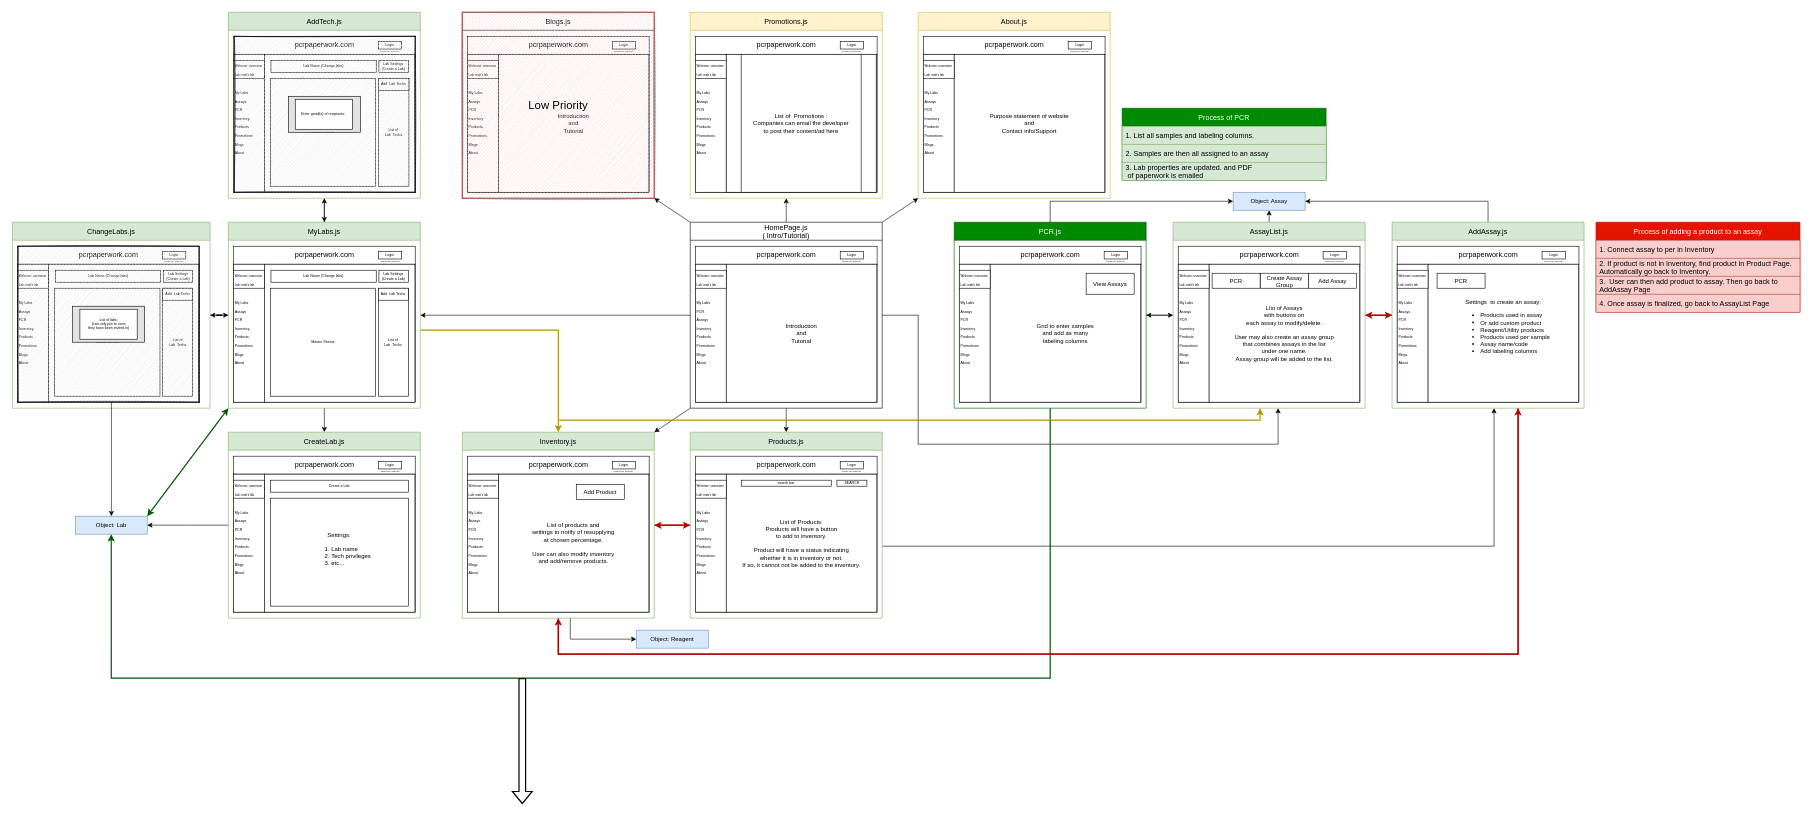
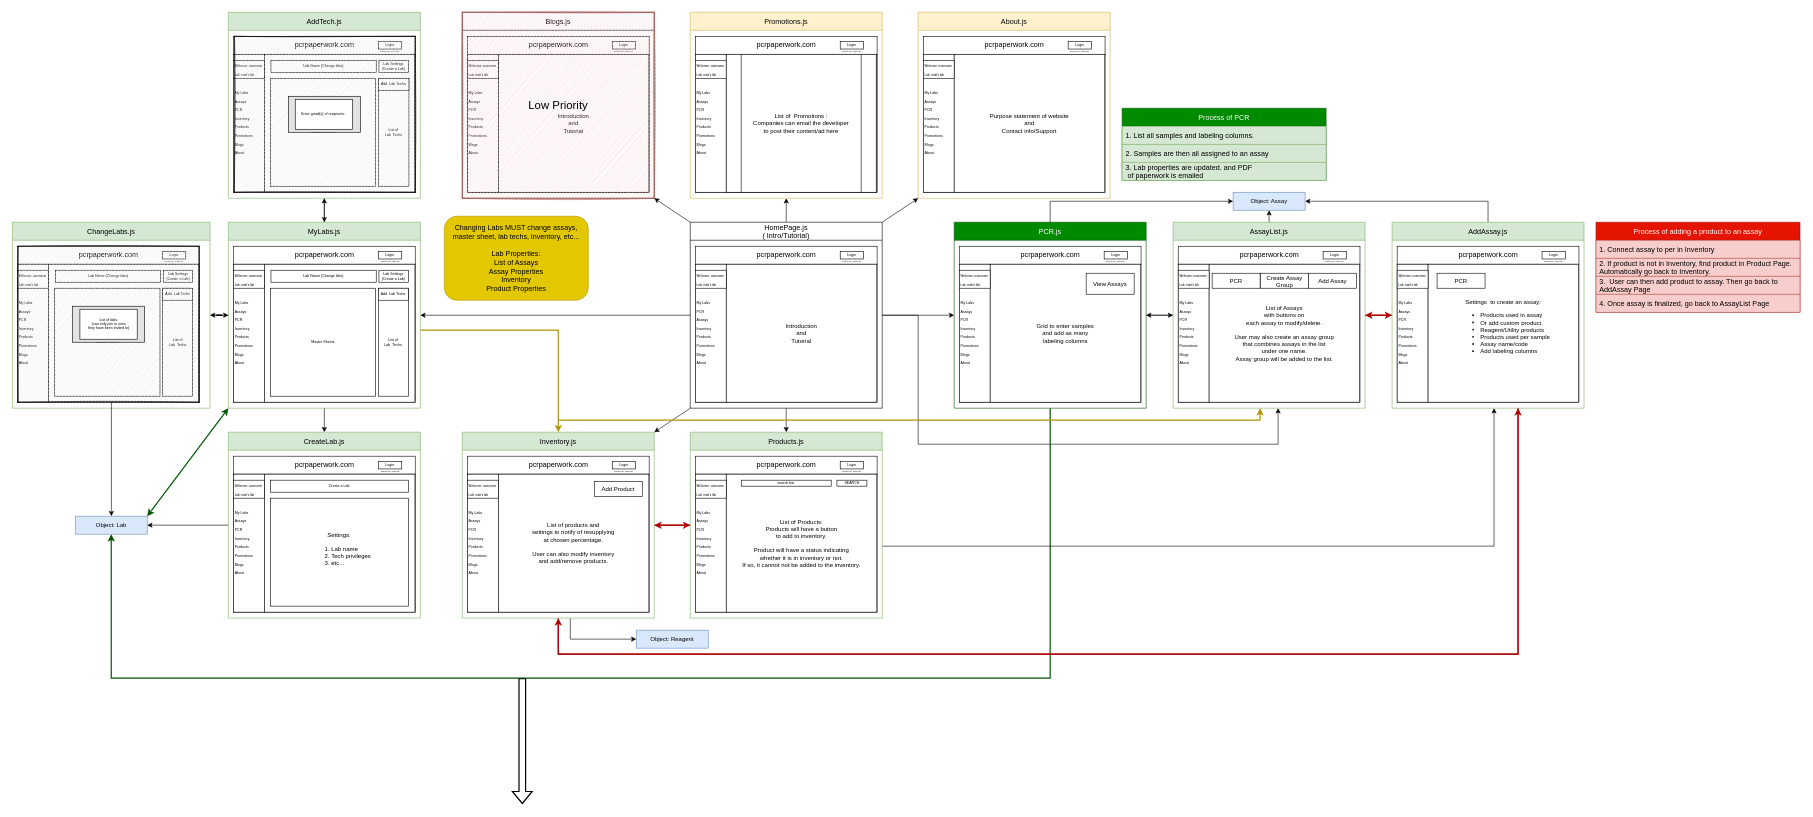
node "Changing Labs MUST change assays, master sheet, lab techs, inventory, etc... Lab Properties: List of Assays Assay Properties Inventory Product Properties": added
edge "HomePage.js ( Intro/Tutorial)" -> "PCR.js": added
node "Add Product": moved (600, 492) -> (618, 489)
